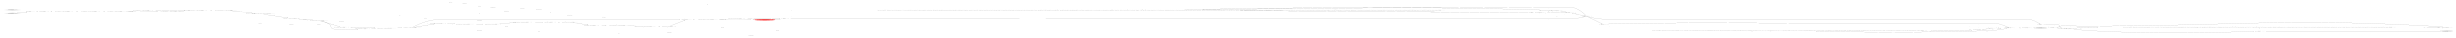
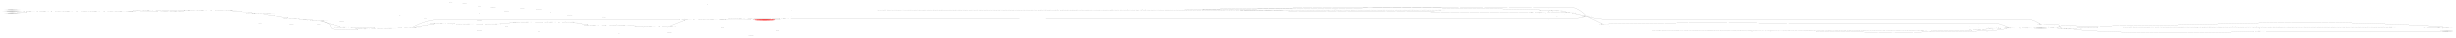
node "testStressGetRealtimeVersions['0', '0', '1']": added
